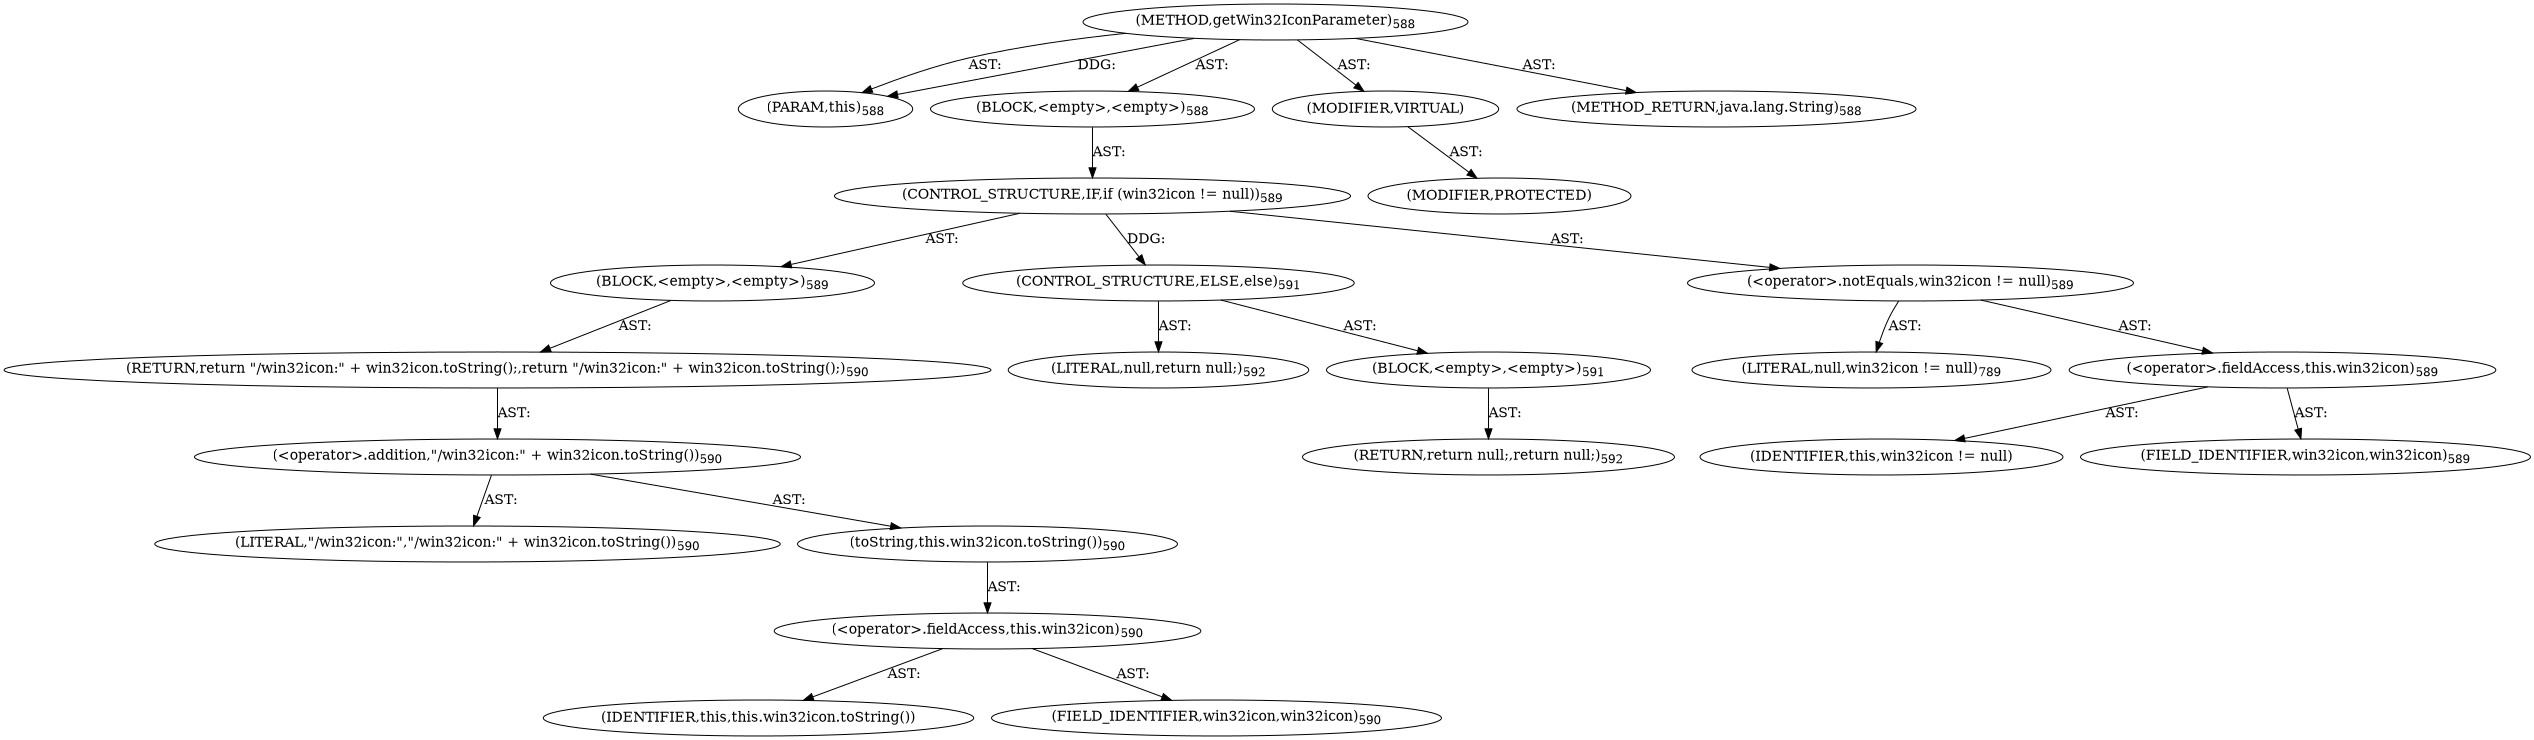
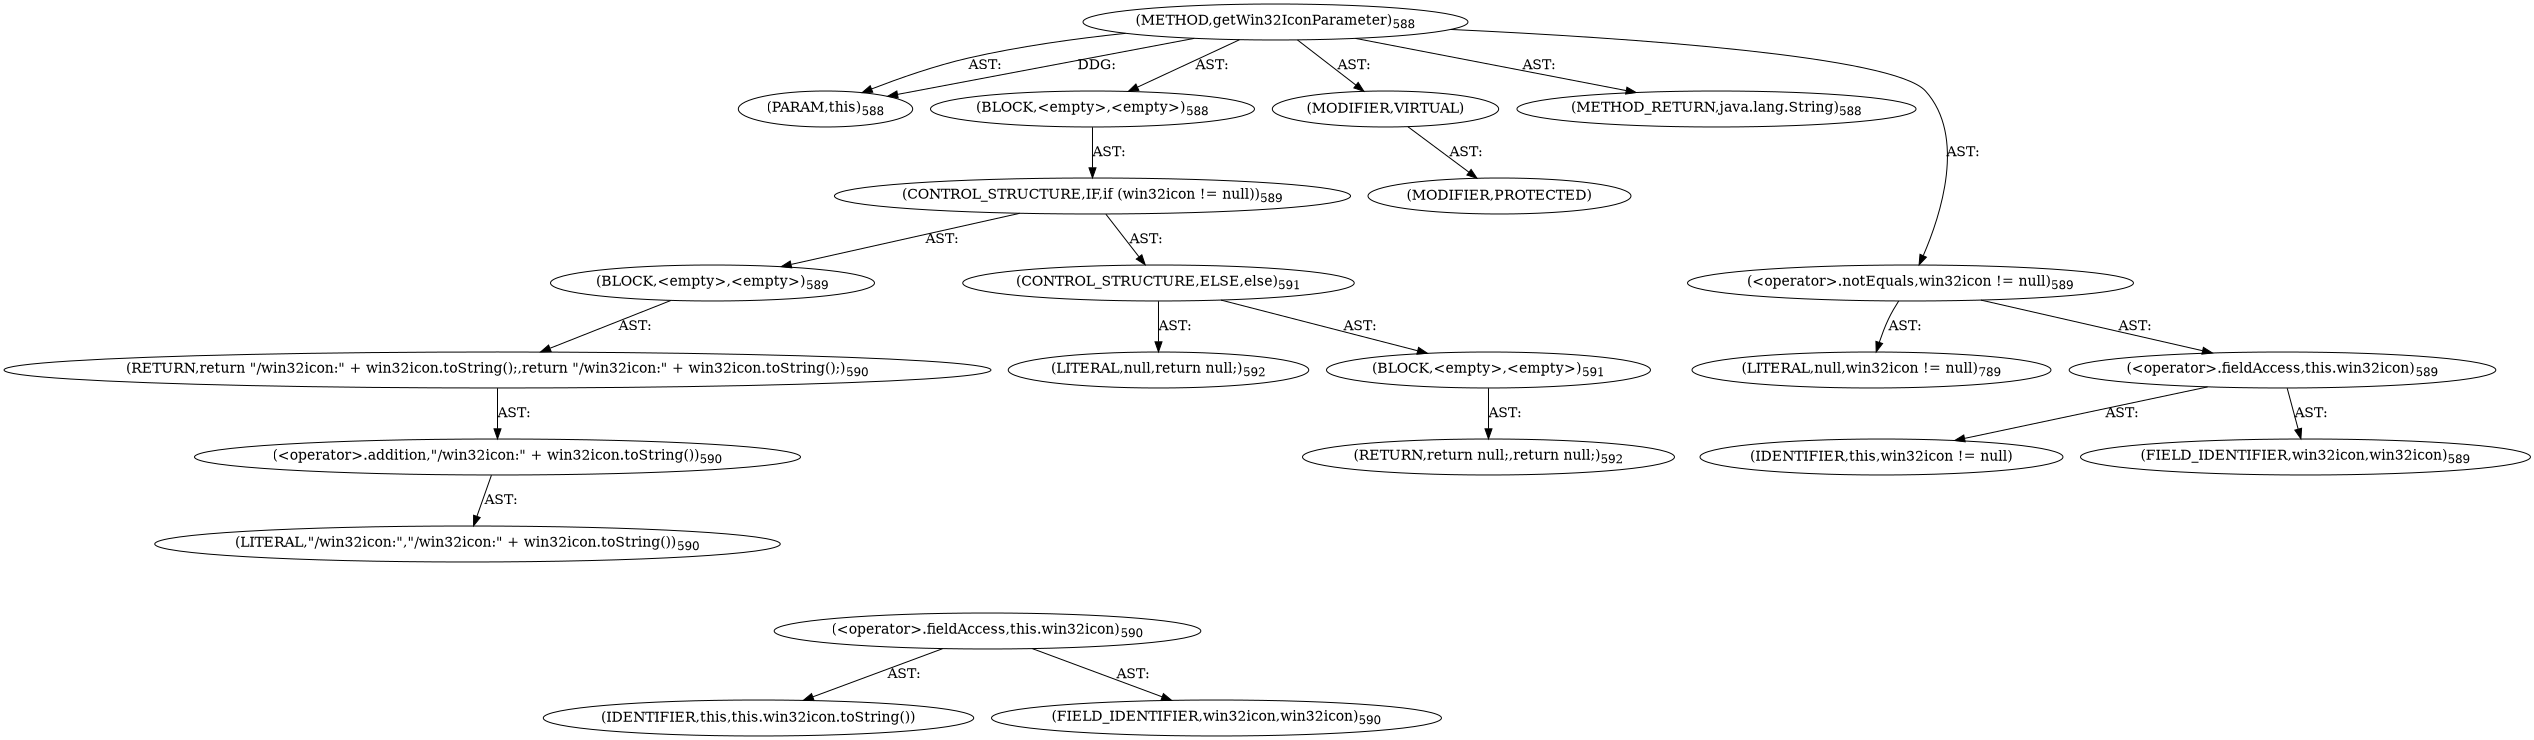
edge "(CONTROL_STRUCTURE,IF,if (win32icon != null))" -> "(<operator>.notEquals,win32icon != null)": now "(METHOD,getWin32IconParameter)" -> "(<operator>.notEquals,win32icon != null)"
edge "(CONTROL_STRUCTURE,IF,if (win32icon != null))" -> "(CONTROL_STRUCTURE,ELSE,else)": label "DDG: " -> "AST: "
node "(toString,this.win32icon.toString())": removed
